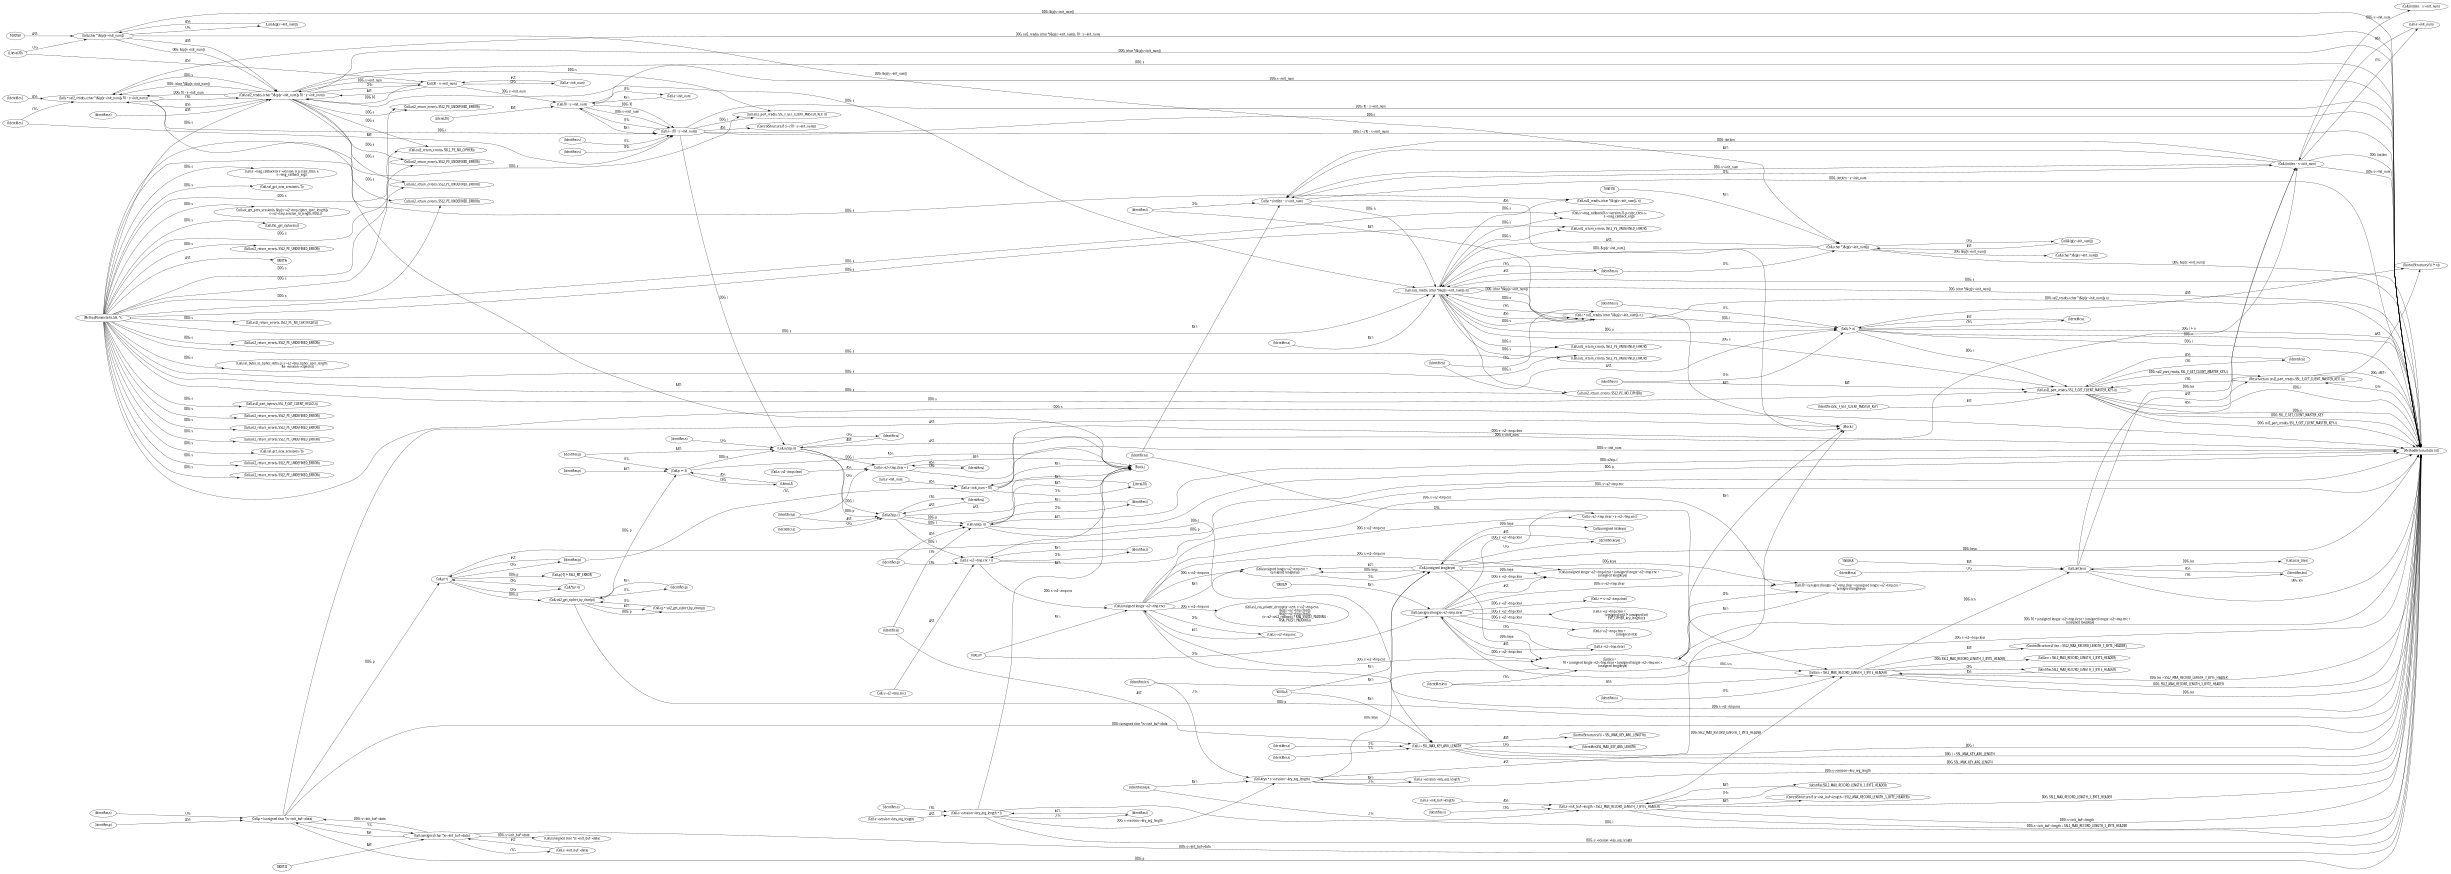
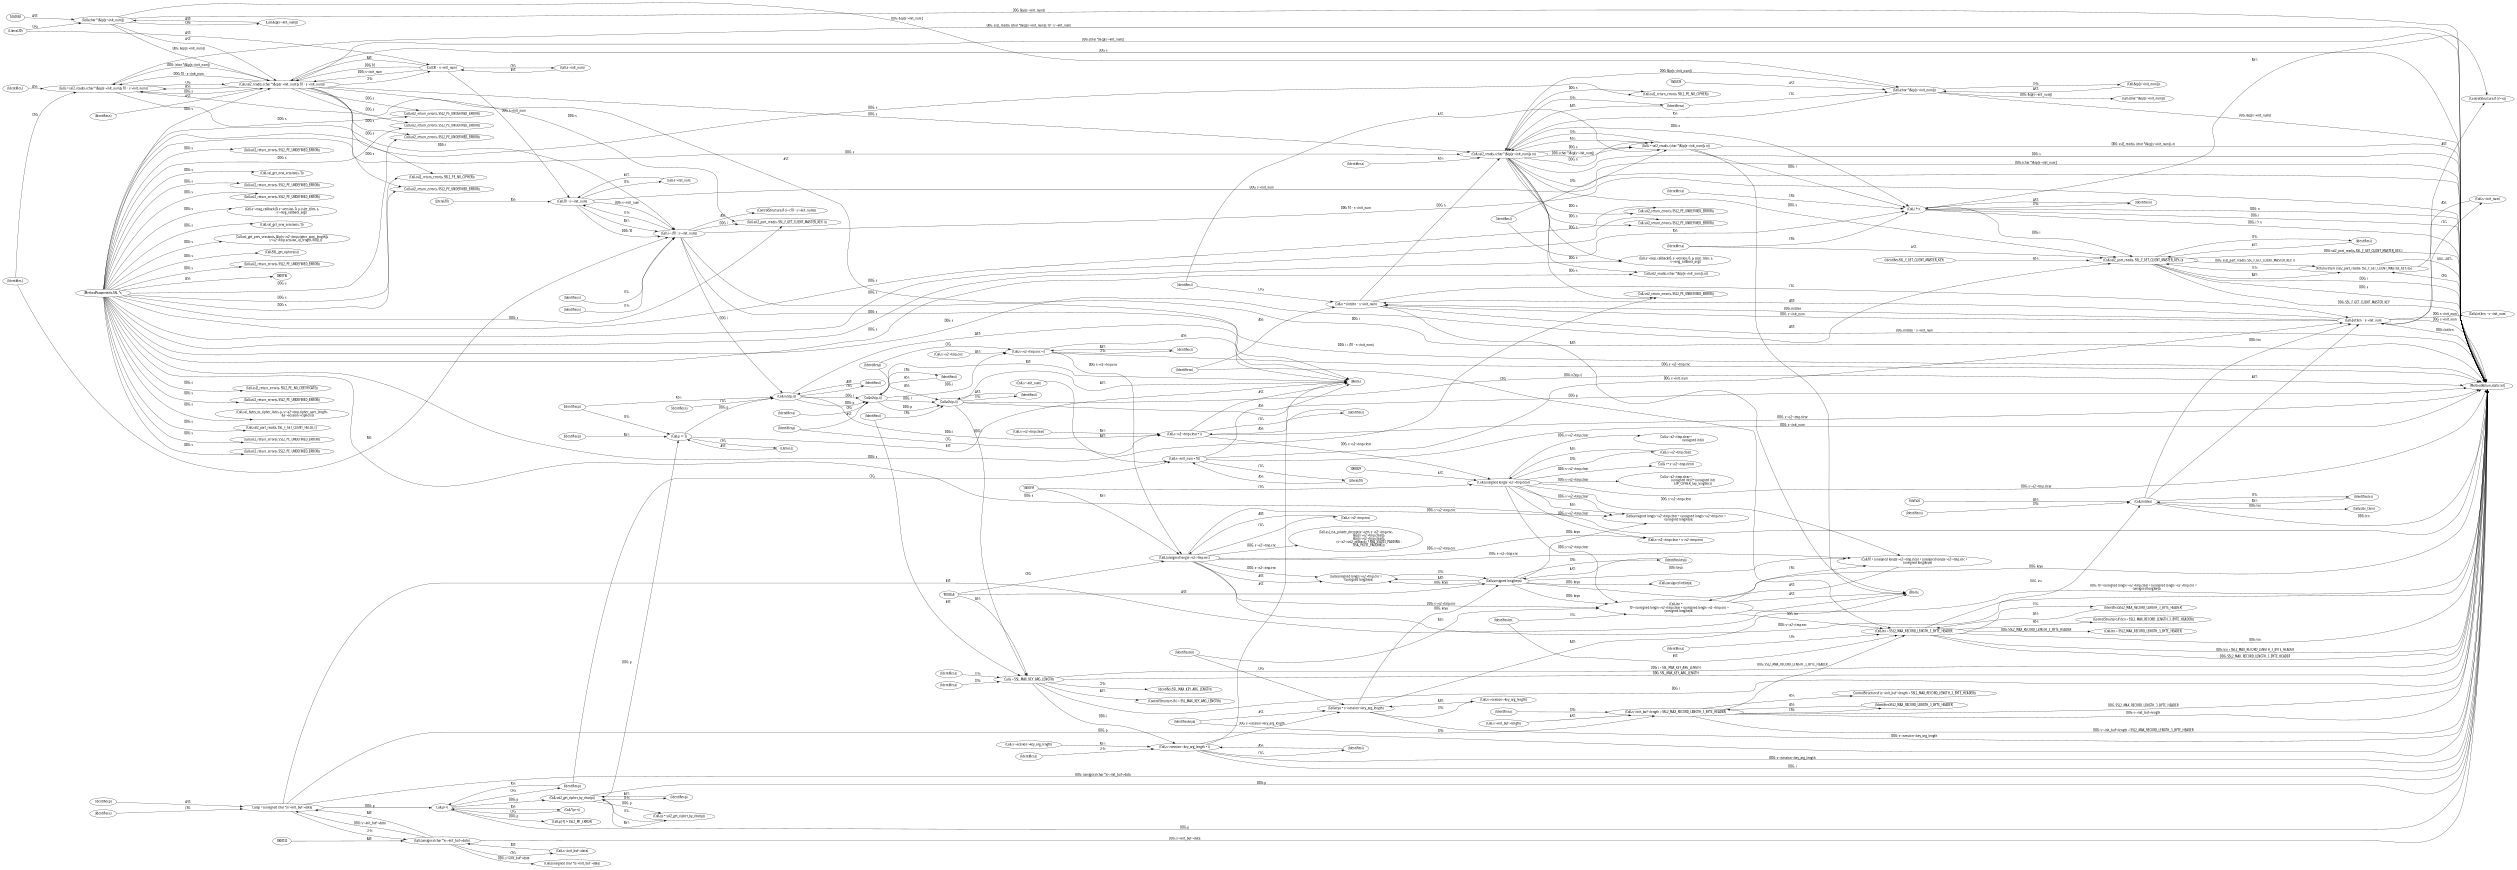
node "(Call,ssl2_part_bytes(s, SSL_F_GET_CLIENT_HELLO, i))": label "(Call,ssl2_part_bytes(s, SSL_F_GET_CLIENT_HELLO, i))" -> "(Call,ssl2_part_read(s, SSL_F_GET_CLIENT_HELLO, i))"
edge "(Call,s->s2->tmp.clear = i)" -> "(Call,(unsigned long)s->s2->tmp.clear)": added, label "DDG: s->s2->tmp.clear"
edge "1000348" -> "(Call,(unsigned long)s->s2->tmp.enc)": added, label "CFG:"
edge "(Call,p++)" -> "(Call,*(p++))": label "CFG: " -> "AST: "
edge "(Call,i > SSL_MAX_KEY_ARG_LENGTH)" -> "(Call,s->session->key_arg_length = i)": added, label "DDG: i"
